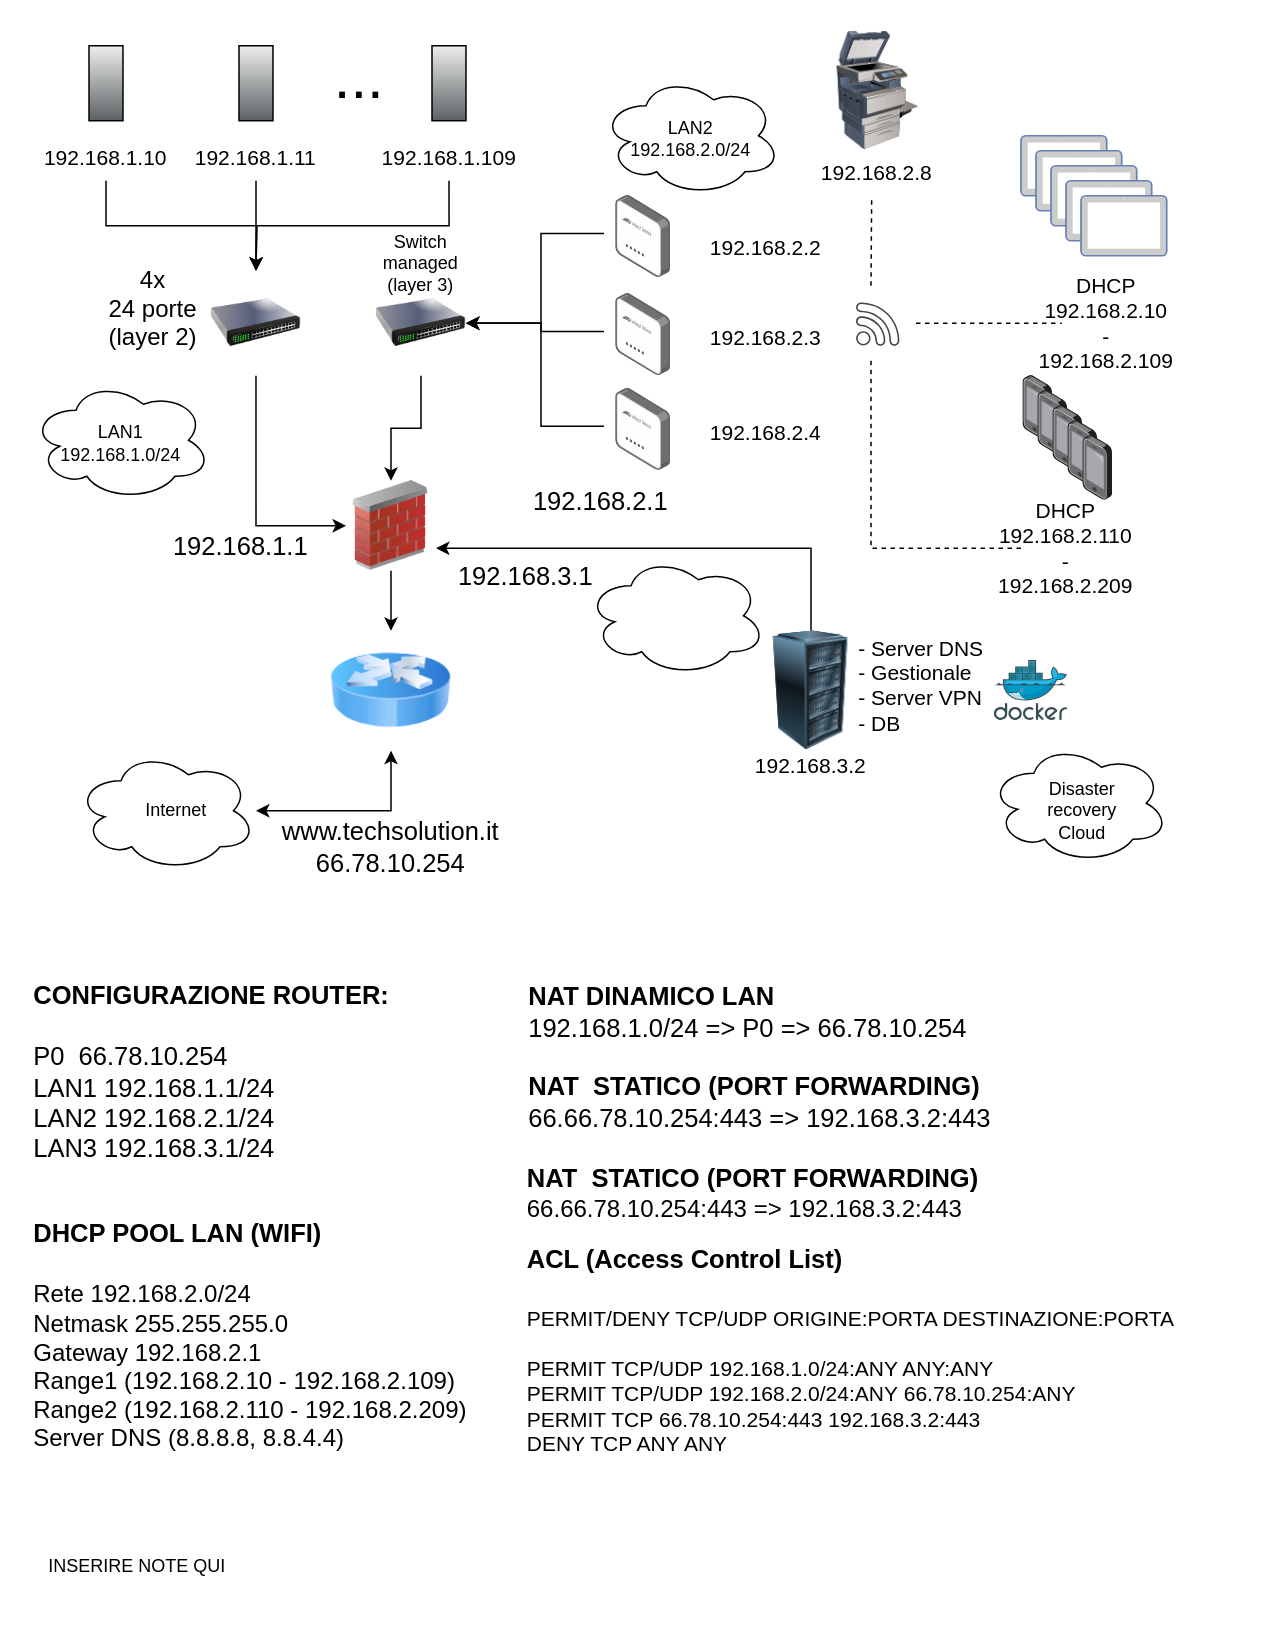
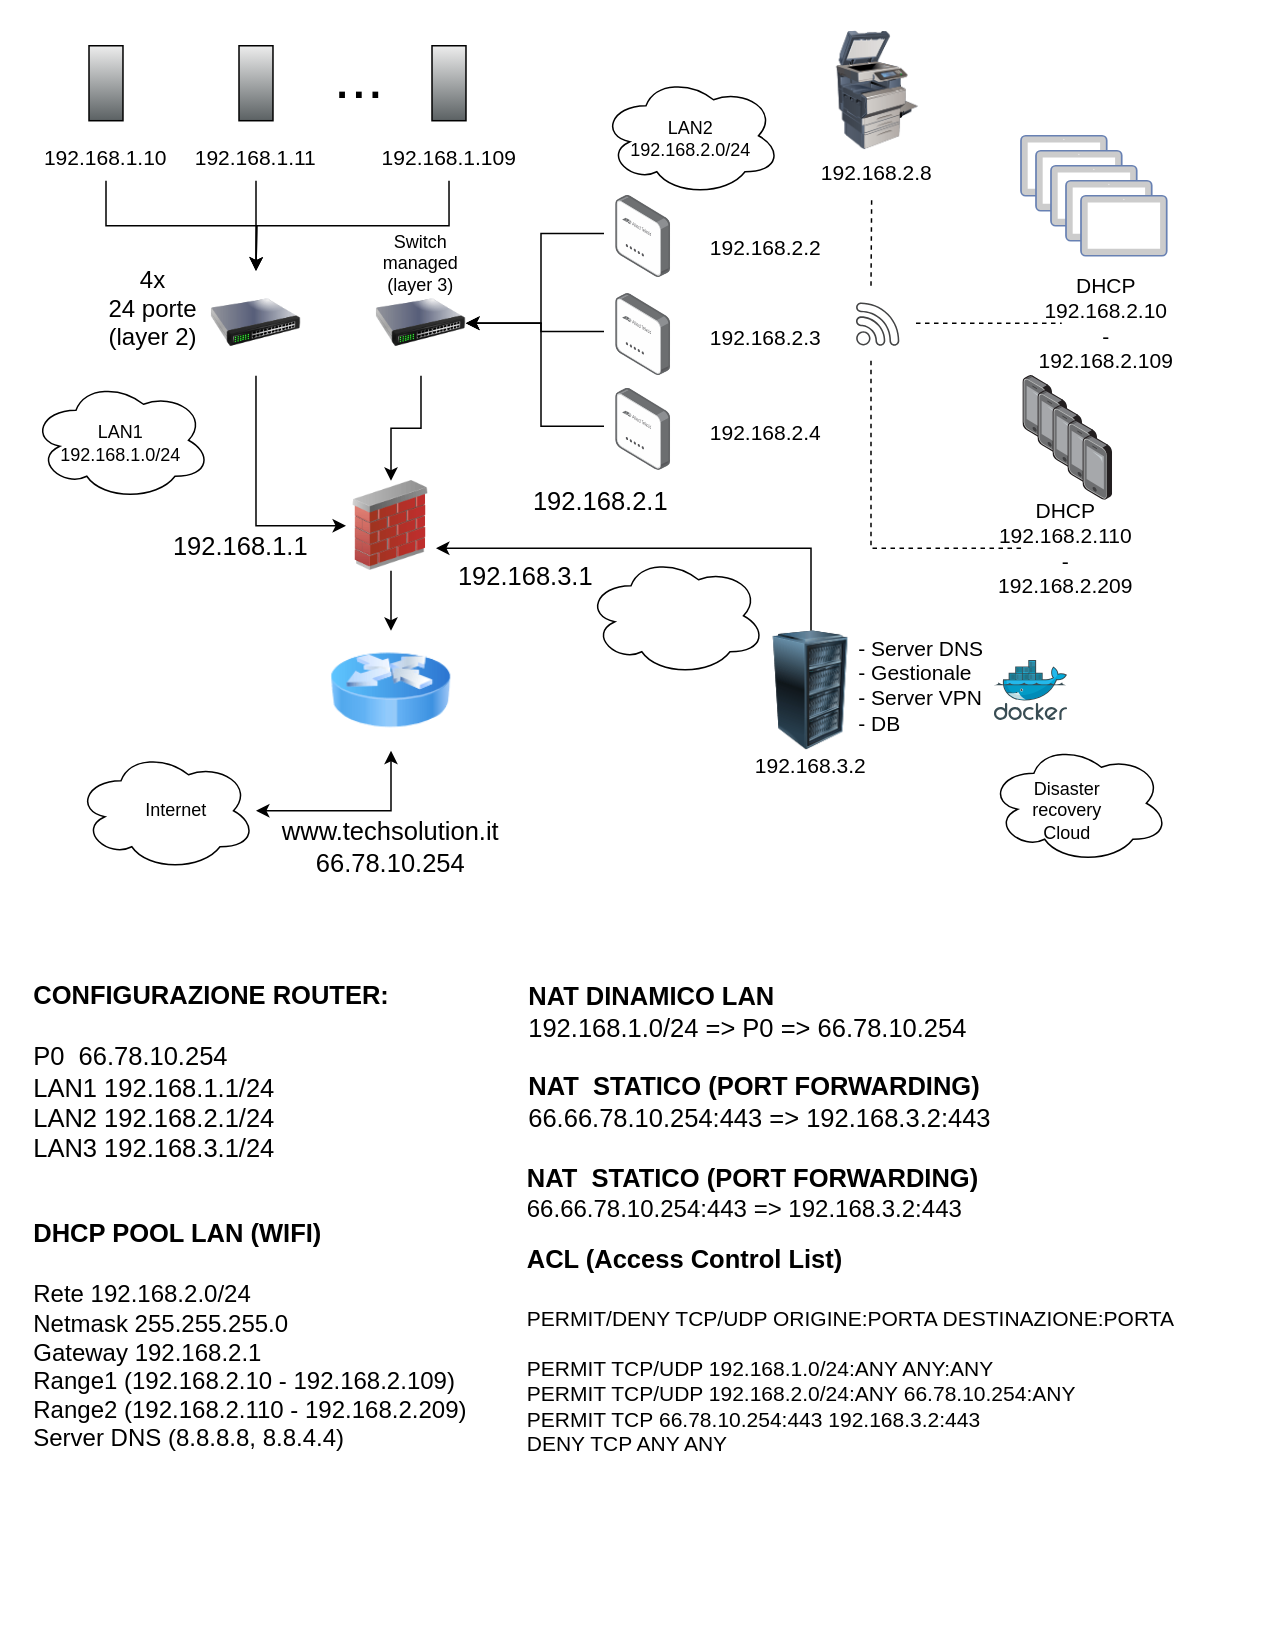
node "Disaster recovery Cloud": moved (1083, 811) -> (1068, 811)
node "INSERIRE NOTE QUI": removed
